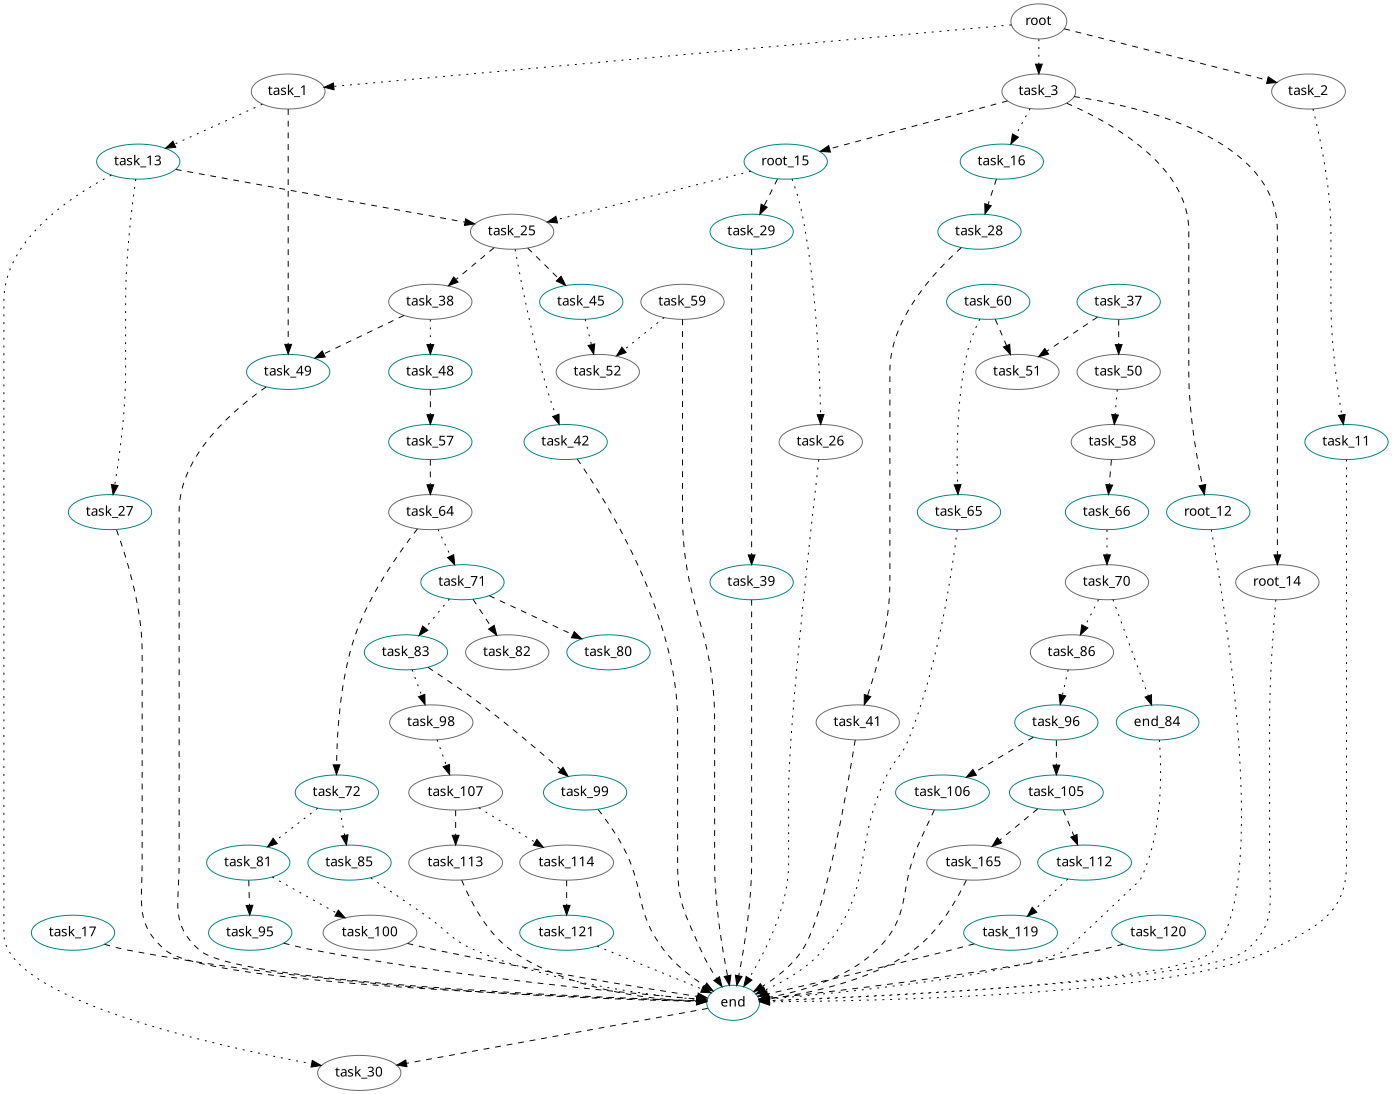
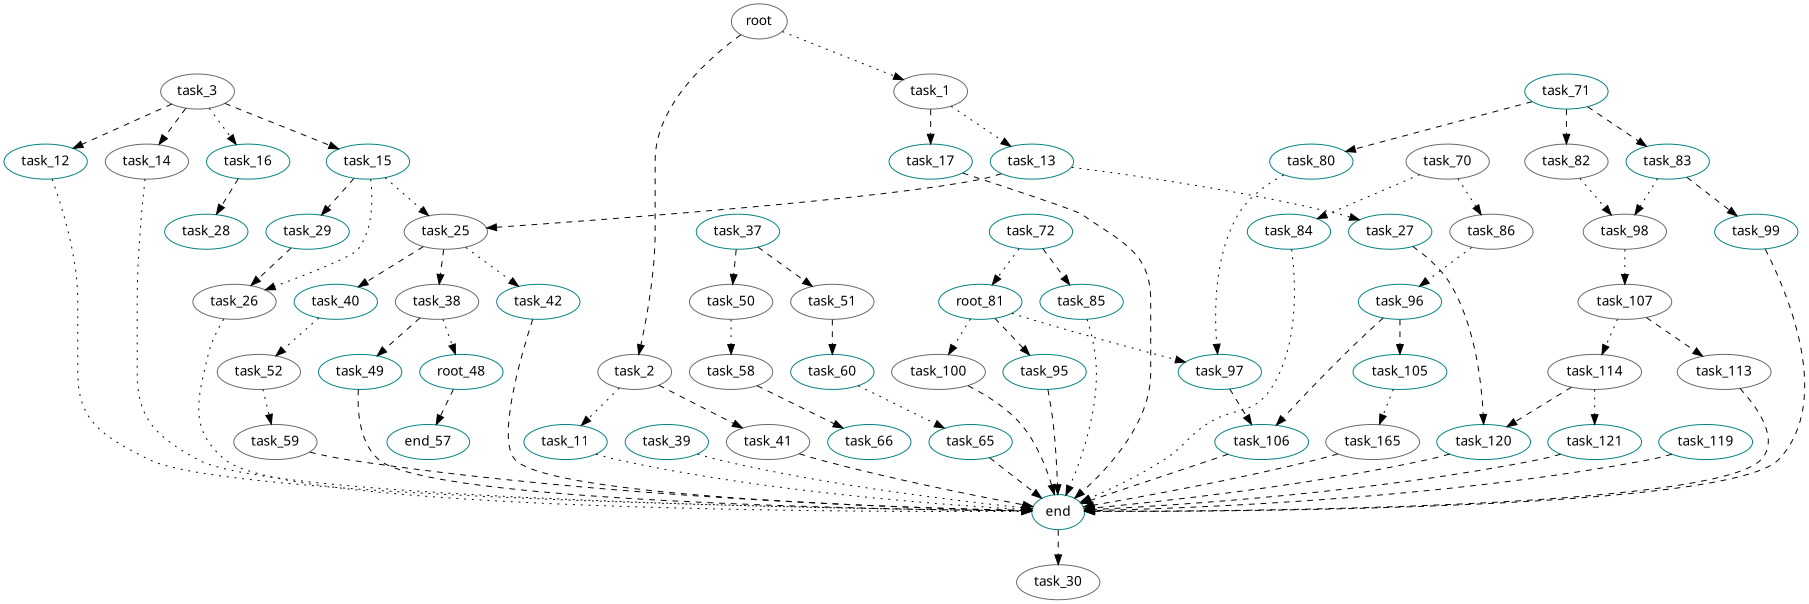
edge "root" -> "task_3": removed
node "root_15": label "root_15" -> "task_15"
edge "task_82" -> "task_98": added
edge "task_1" -> "task_49": now "task_1" -> "task_17"
node "task_45": label "task_45" -> "task_40"
edge "task_60" -> "task_51": reversed
edge "task_59" -> "task_52": reversed
node "task_48": label "task_48" -> "root_48"
node "task_97": added
edge "task_29" -> "task_39": now "task_29" -> "task_26"
edge "task_114" -> "task_120": added
node "task_57": label "task_57" -> "end_57"
edge "task_28" -> "task_41": now "task_2" -> "task_41"
node "task_64": removed
node "root_12": label "root_12" -> "task_12"
edge "task_66" -> "task_70": removed
node "root_14": label "root_14" -> "task_14"
edge "task_71" -> "task_83": style dotted -> dashed
edge "task_13" -> "task_30": removed
node "end_84": label "end_84" -> "task_84"
edge "task_65" -> "end": style dotted -> dashed
edge "task_39" -> "end": style dashed -> dotted
edge "task_72" -> "task_85": style dotted -> dashed
edge "task_105" -> "task_165": style dashed -> dotted
node "task_81": label "task_81" -> "root_81"
node "task_112": removed
edge "task_114" -> "task_121": style dashed -> dotted
edge "task_27" -> "end": now "task_27" -> "task_120"
edge "task_121" -> "end": style dotted -> dashed
